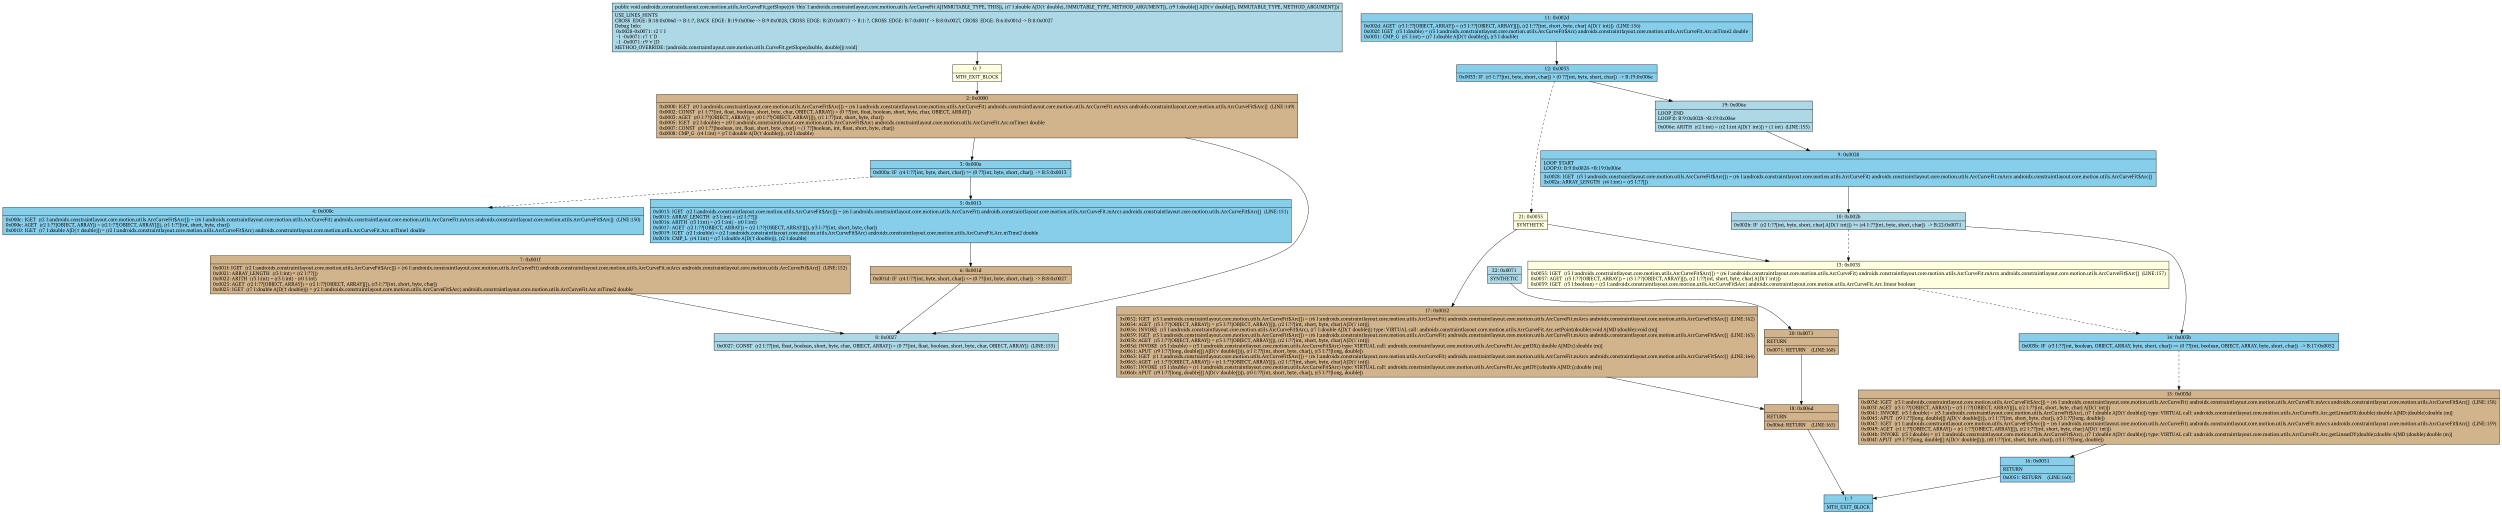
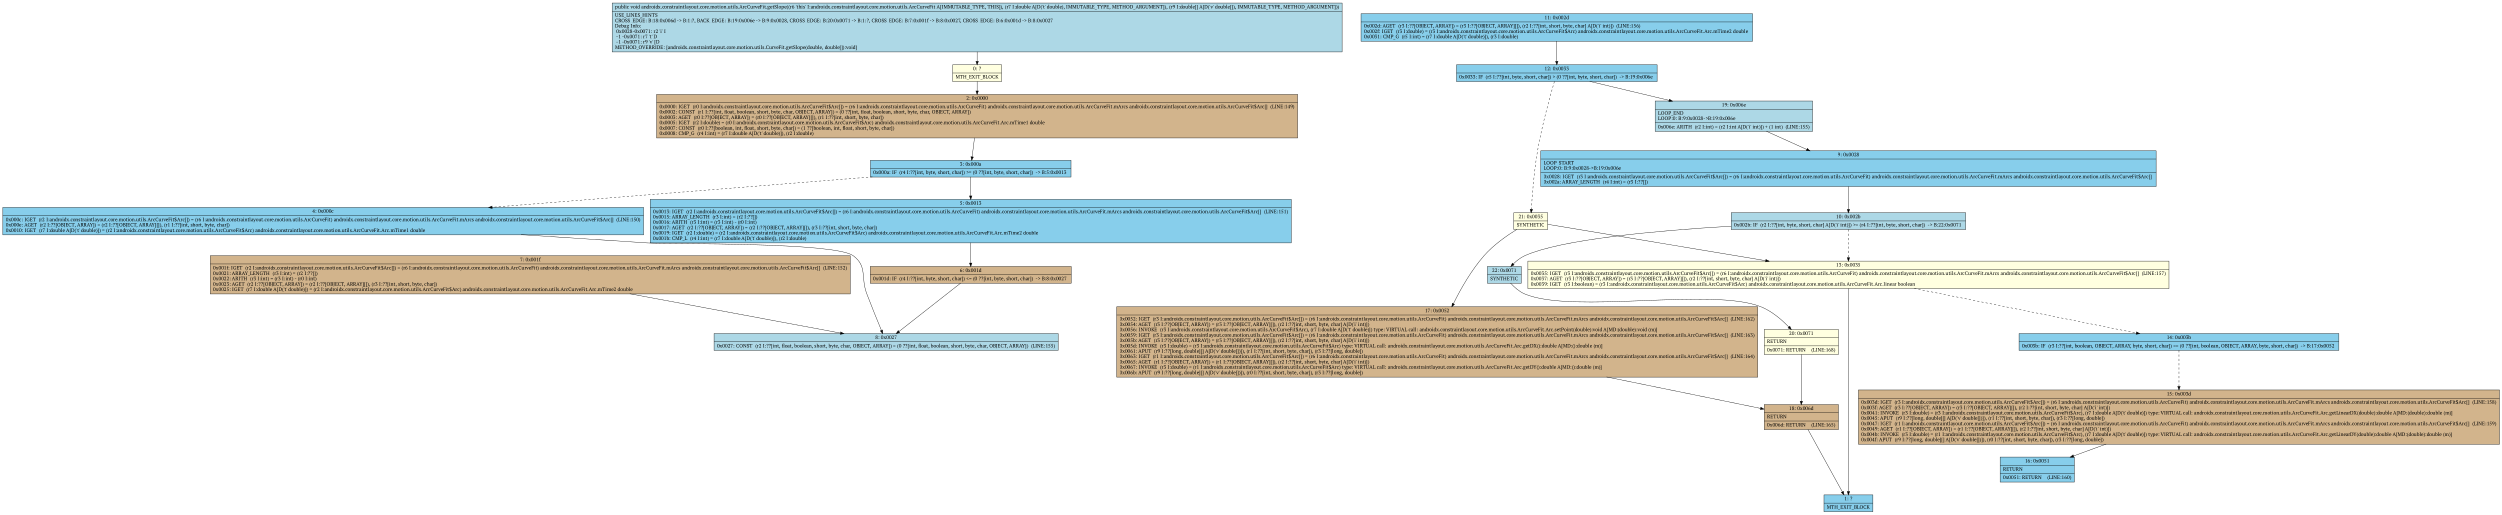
edge "10: 0x002b" -> "14: 0x003b": now "10: 0x002b" -> "22: 0x0071"
edge "2: 0x0000" -> "8: 0x0027": now "4: 0x000c" -> "8: 0x0027"
node "20: 0x0071": fillcolor tan -> lightyellow
edge "16: 0x0051" -> "1: ?": now "13: 0x0035" -> "1: ?"
